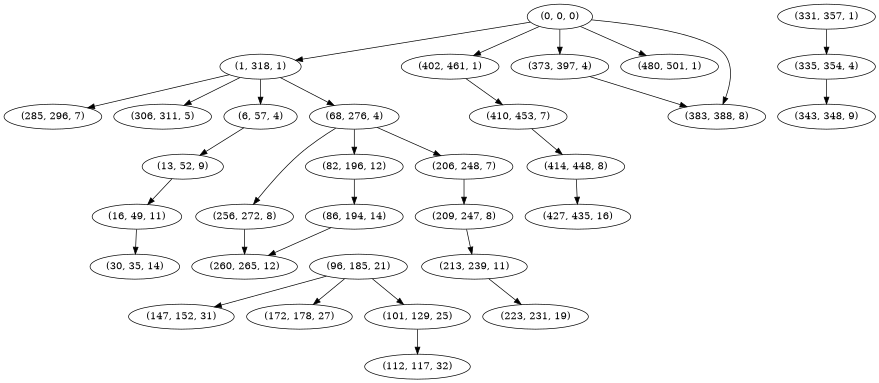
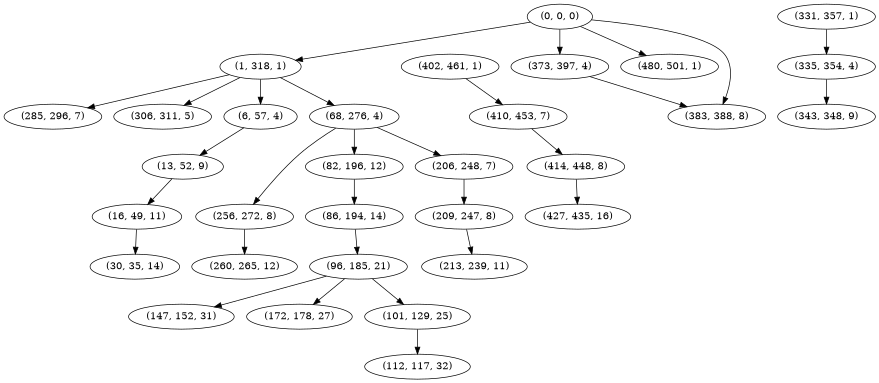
edge "(0, 0, 0)" -> "(402, 461, 1)": removed
edge "(86, 194, 14)" -> "(260, 265, 12)": now "(86, 194, 14)" -> "(96, 185, 21)"
node "(223, 231, 19)": removed
